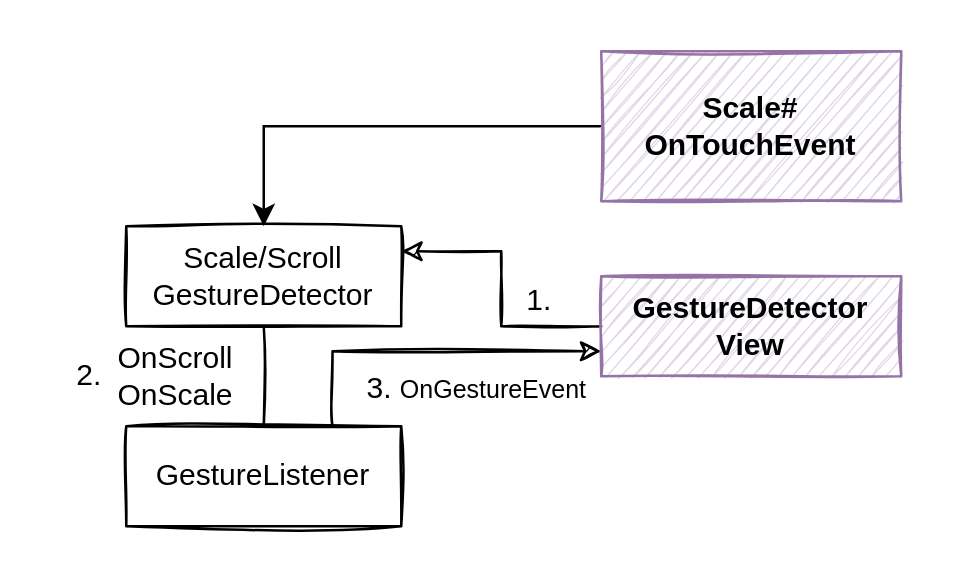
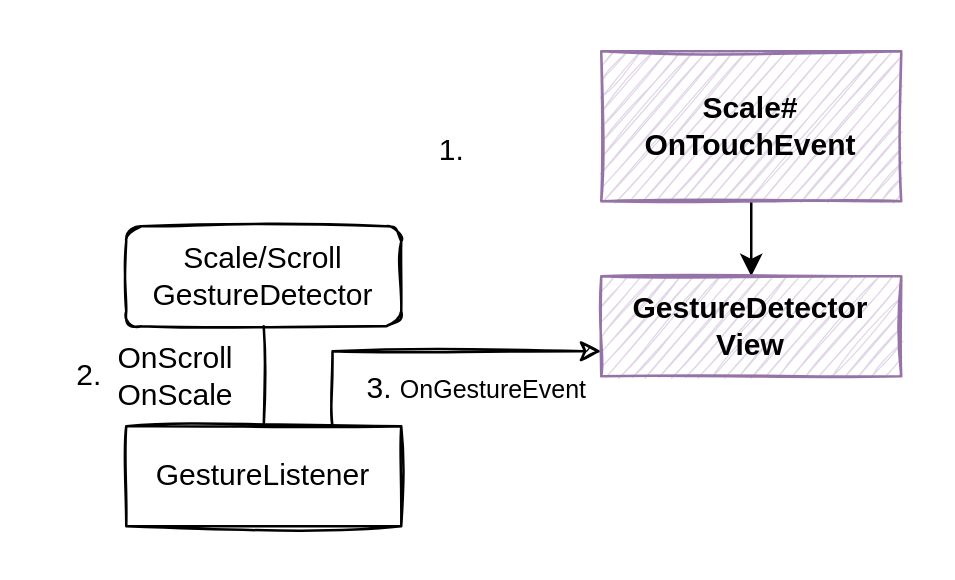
edge "Scale# OnTouchEvent" -> "Scale/Scroll GestureDetector": now "Scale# OnTouchEvent" -> "GestureDetector View"
node "Scale/Scroll GestureDetector": shape rectangle -> rounded rectangle
edge "GestureDetector View" -> "Scale/Scroll GestureDetector": removed
node "1.": moved (539, 301) -> (451, 151)
